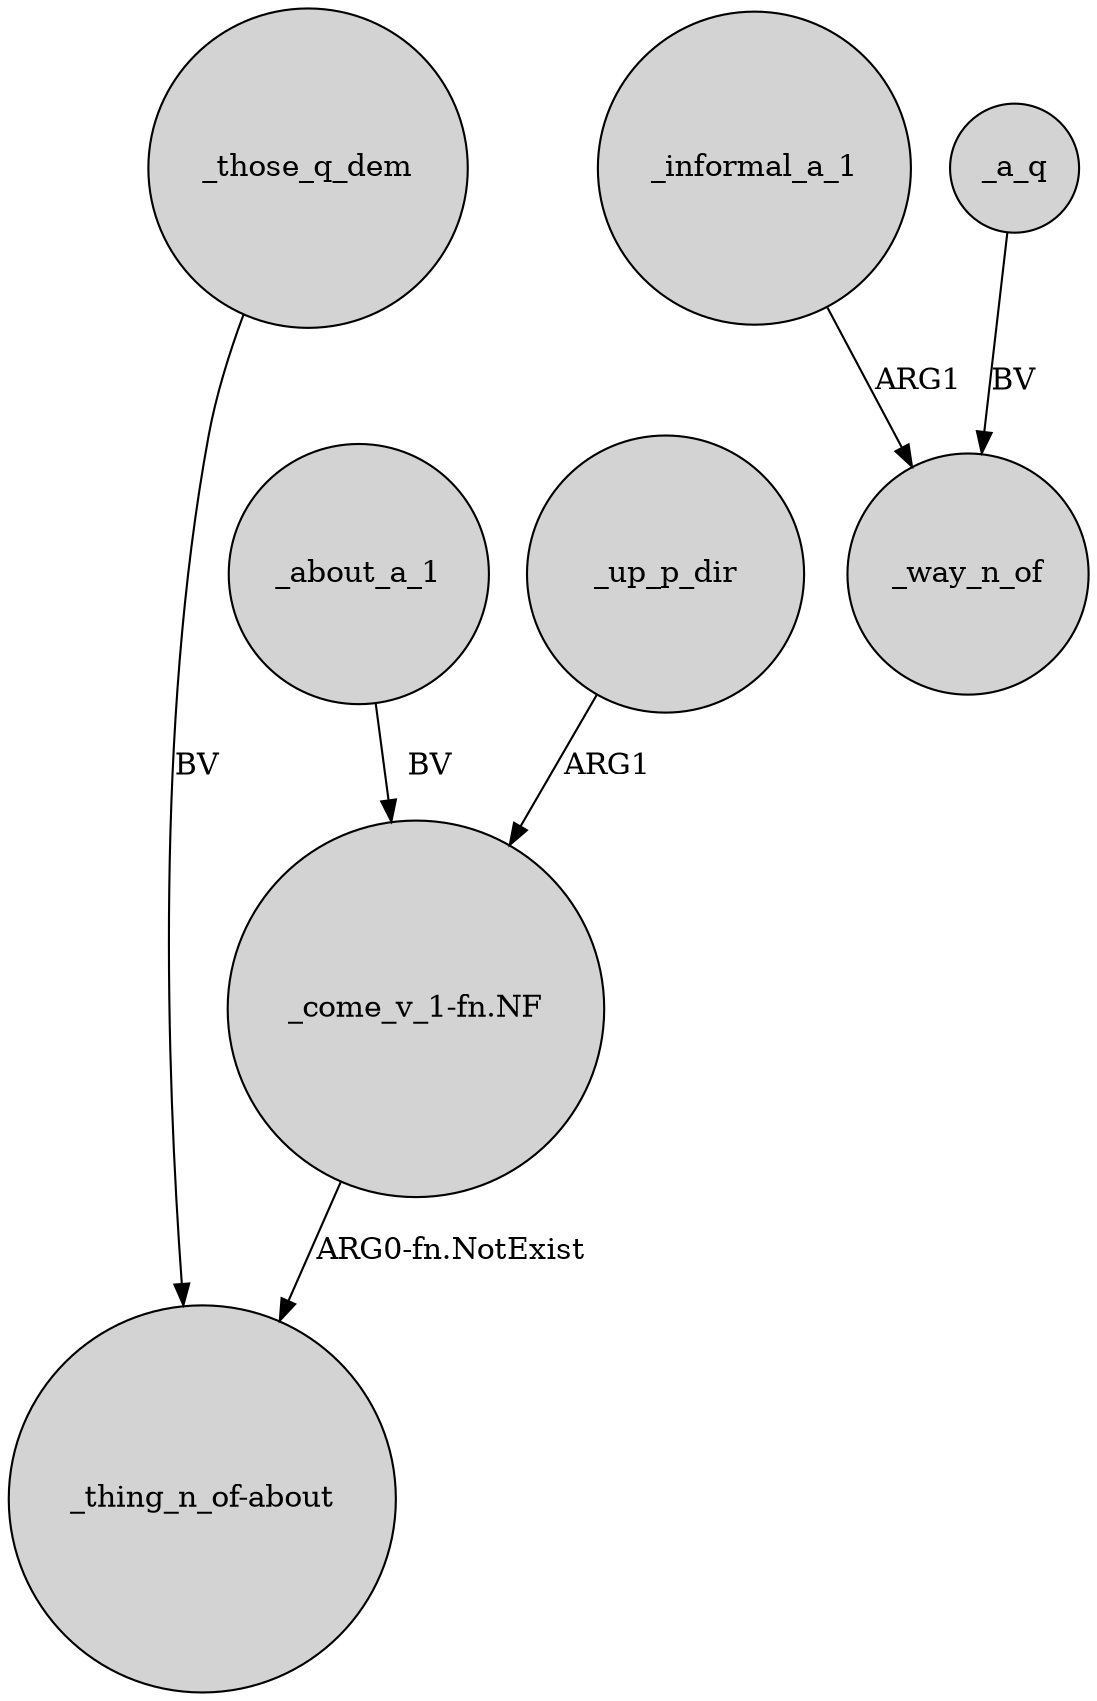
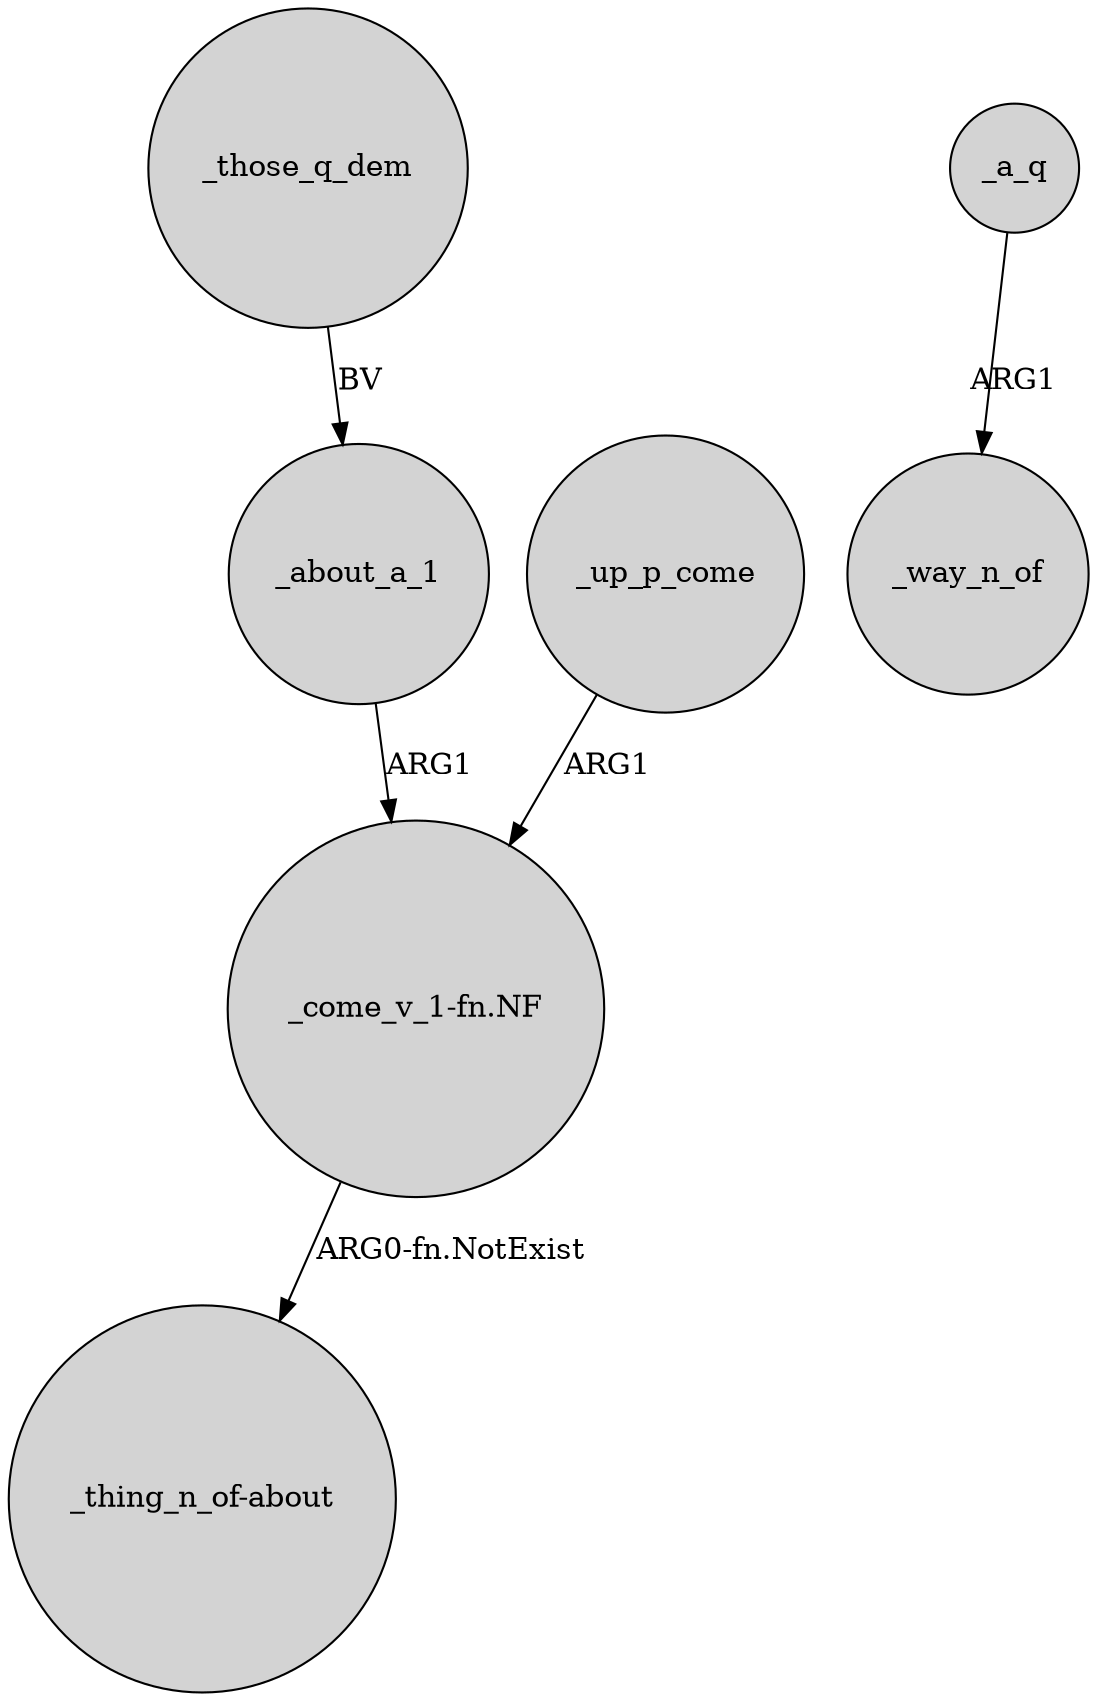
node "_informal_a_1": removed
edge "_a_q" -> "_way_n_of": label "BV" -> "ARG1"
node "_up_p_dir": label "_up_p_dir" -> "_up_p_come"
edge "_about_a_1" -> "_come_v_1-fn.NF": label "BV" -> "ARG1"
edge "_those_q_dem" -> "_thing_n_of-about": now "_those_q_dem" -> "_about_a_1"
